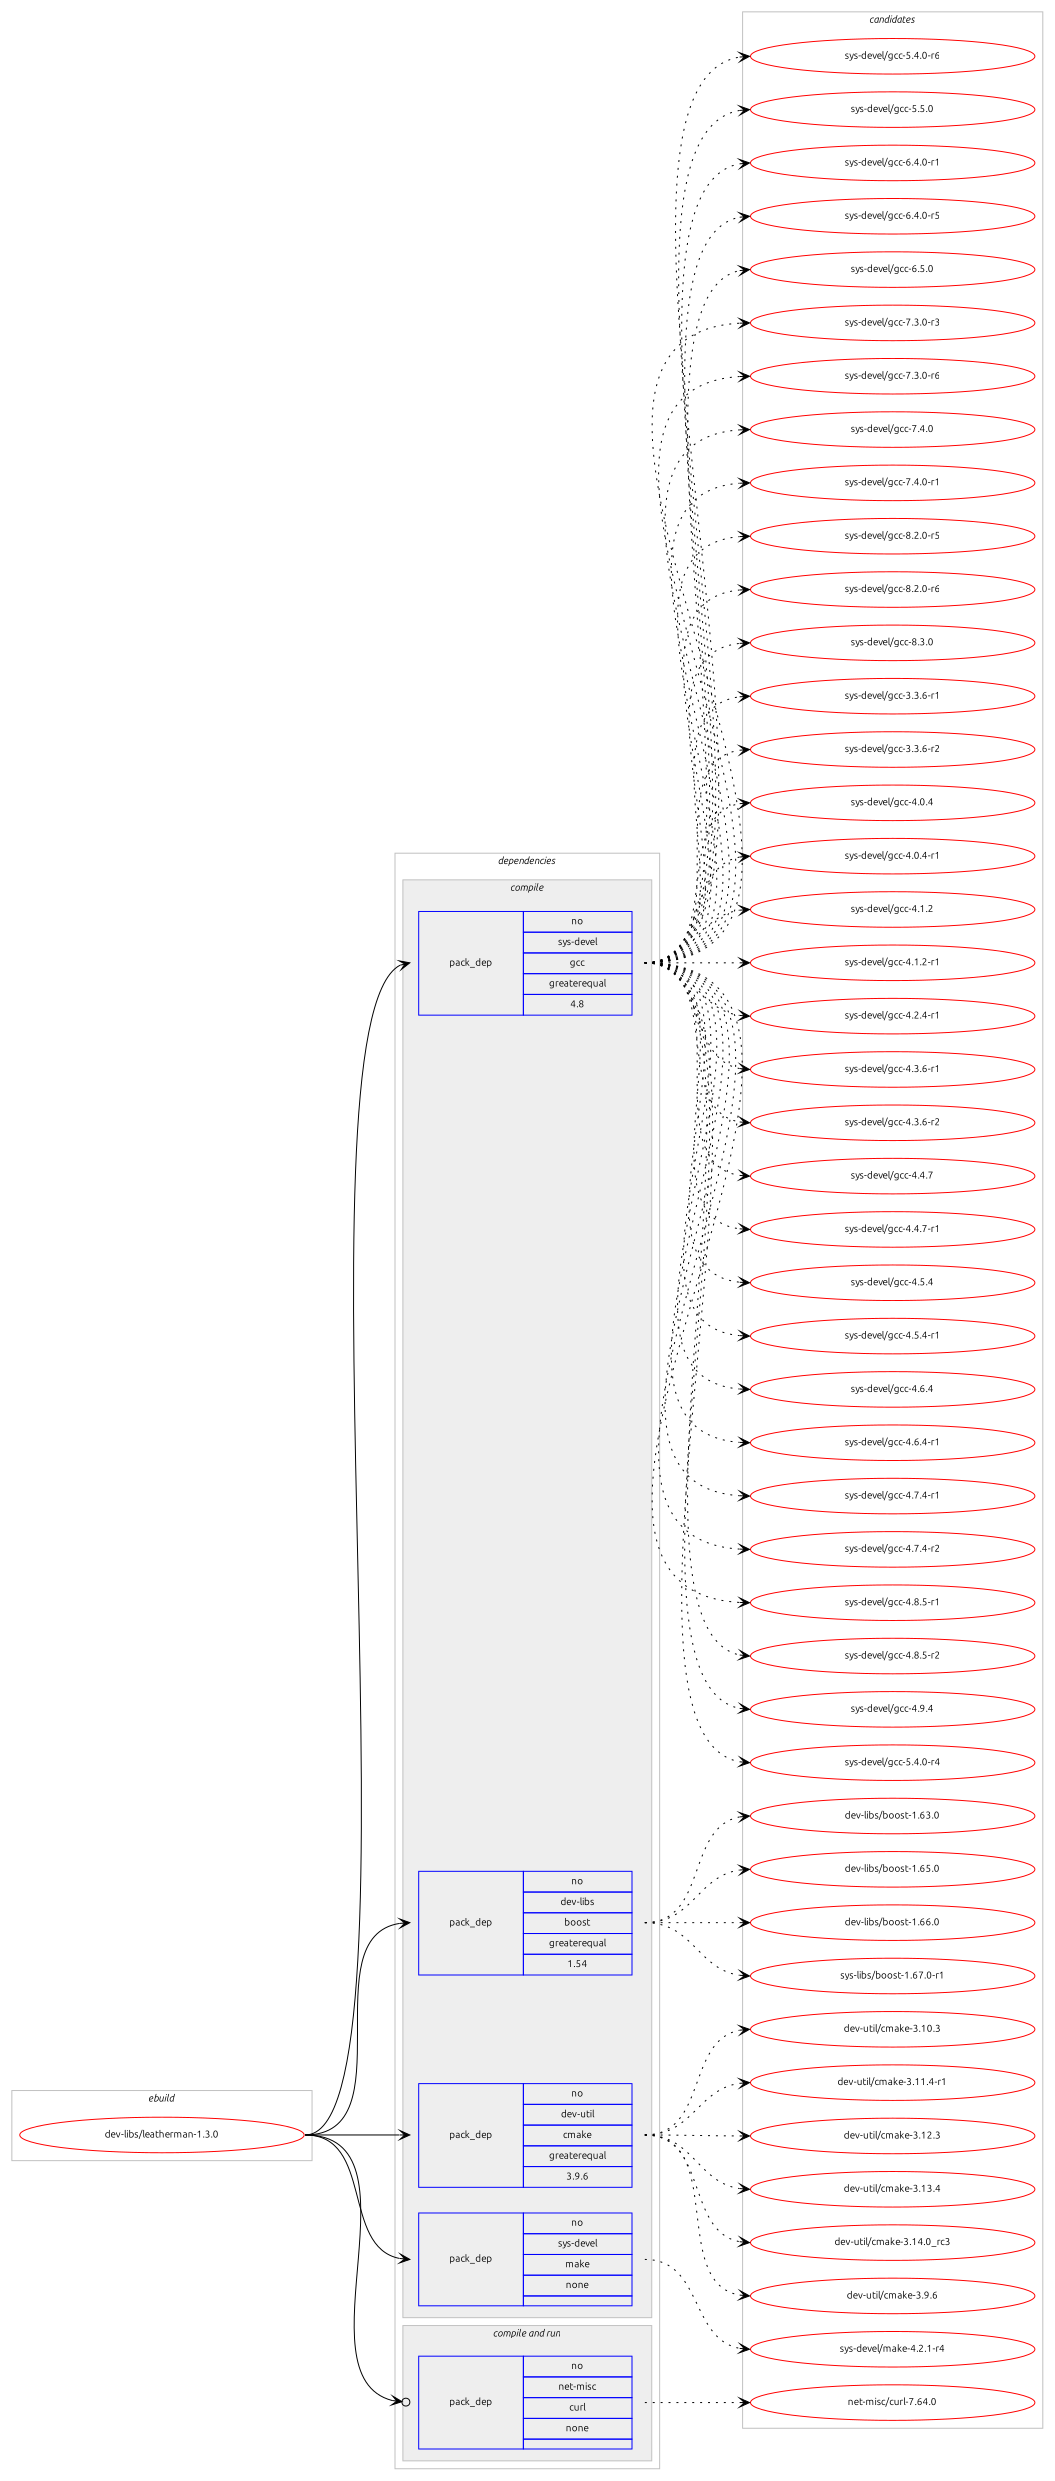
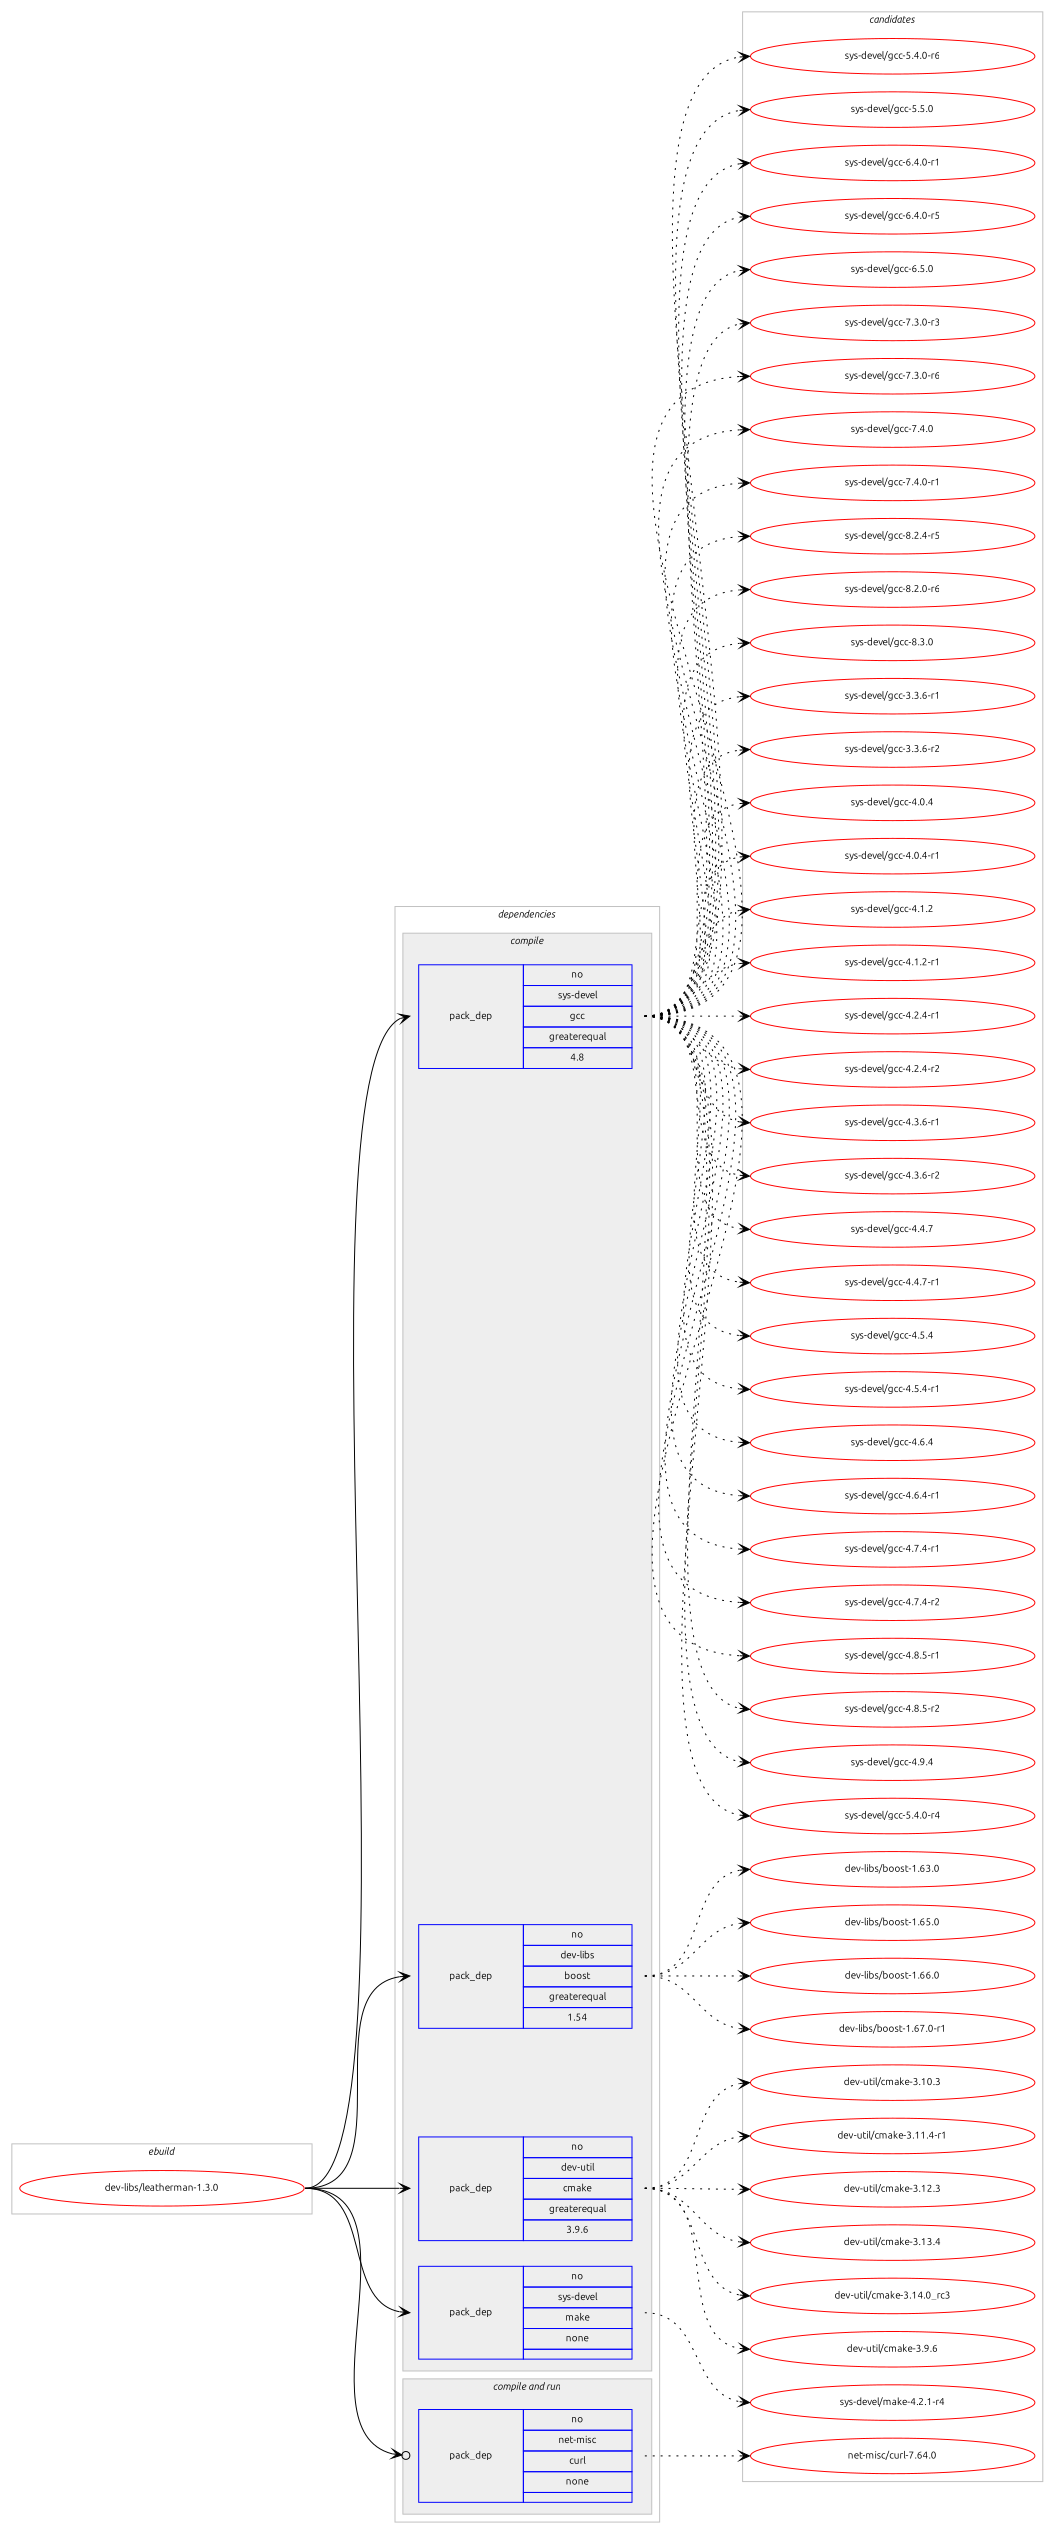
node "sys-devel/gcc-8.2.0-r5": label "sys-devel/gcc-8.2.0-r5" -> "sys-devel/gcc-8.2.4-r5"
node "sys-devel/gcc-4.2.4-r2": added
node "sys-libs/boost-1.67.0-r1": label "sys-libs/boost-1.67.0-r1" -> "dev-libs/boost-1.67.0-r1"
